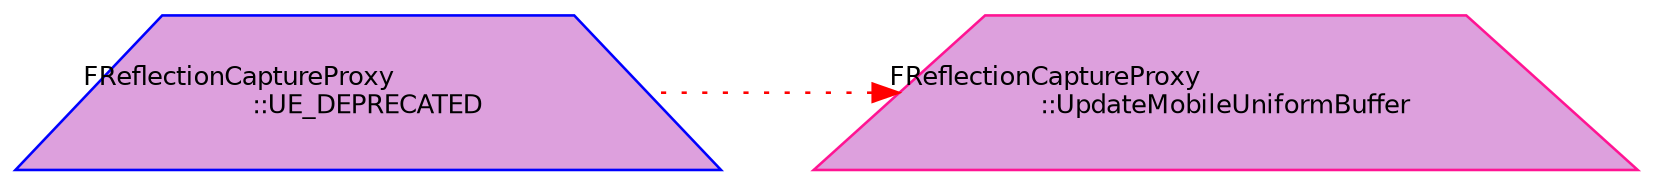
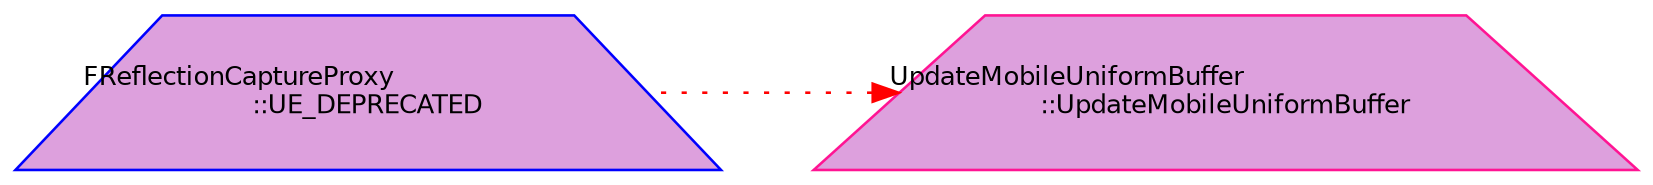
node "FReflectionCaptureProxy ::UpdateMobileUniformBuffer": label "FReflectionCaptureProxy ::UpdateMobileUniformBuffer" -> "UpdateMobileUniformBuffer ::UpdateMobileUniformBuffer"
